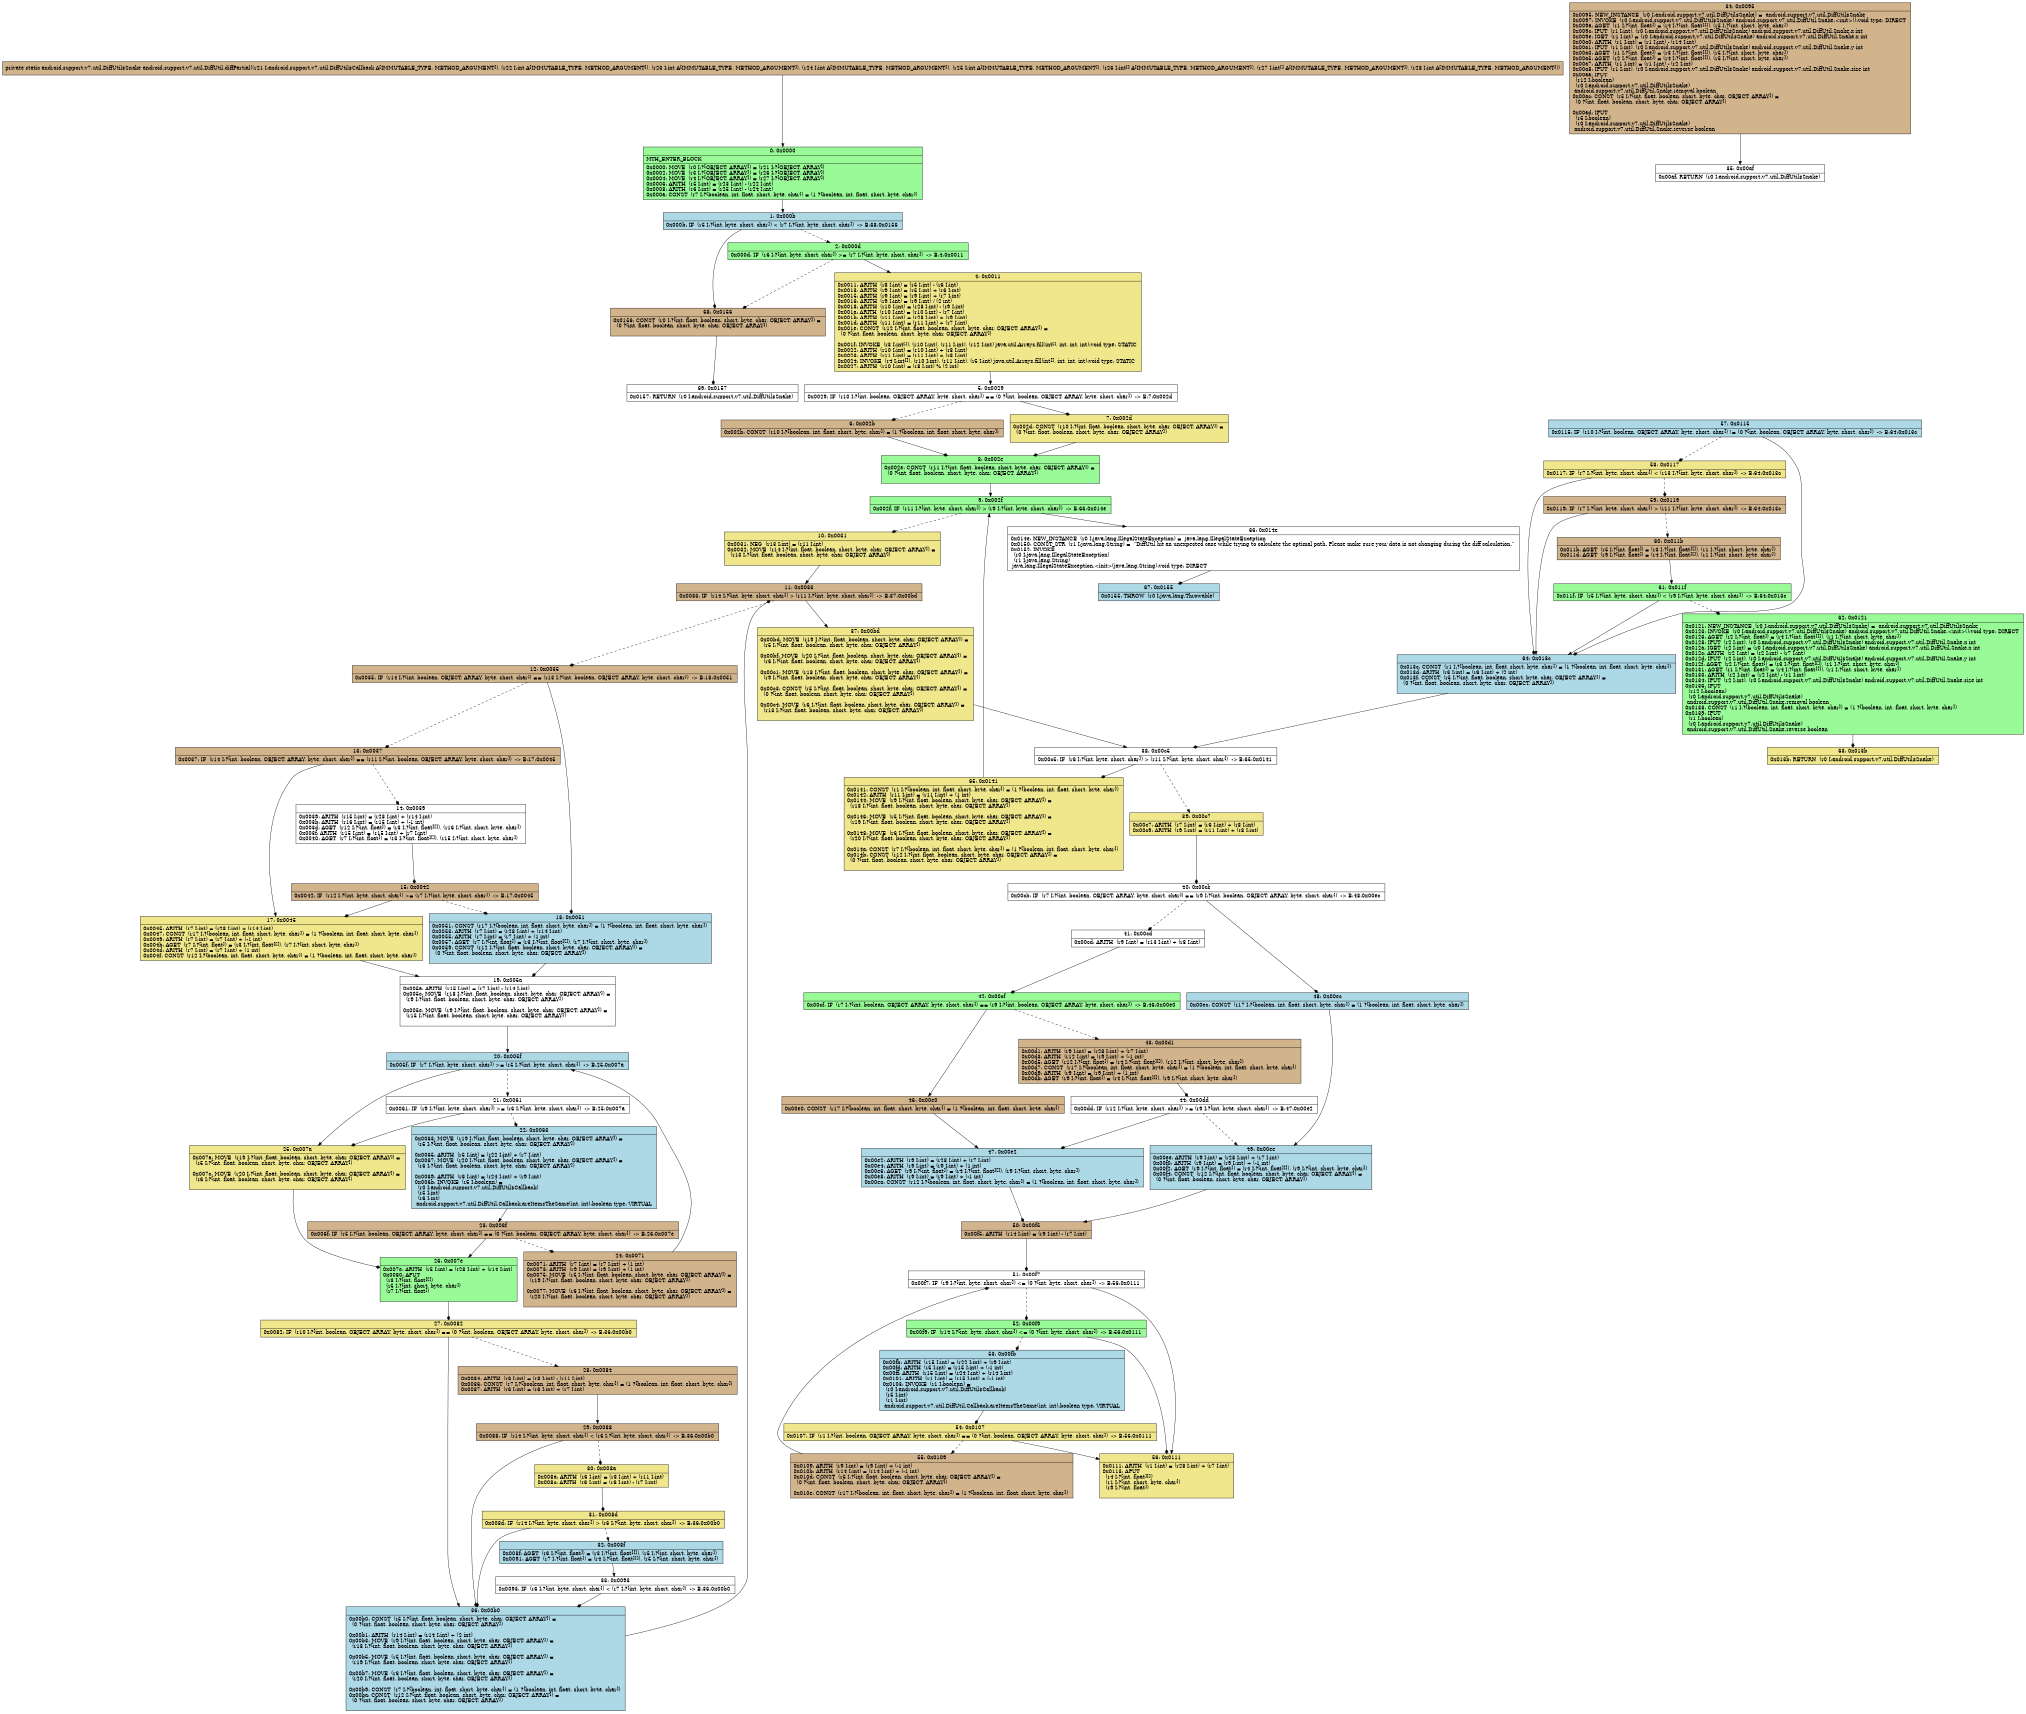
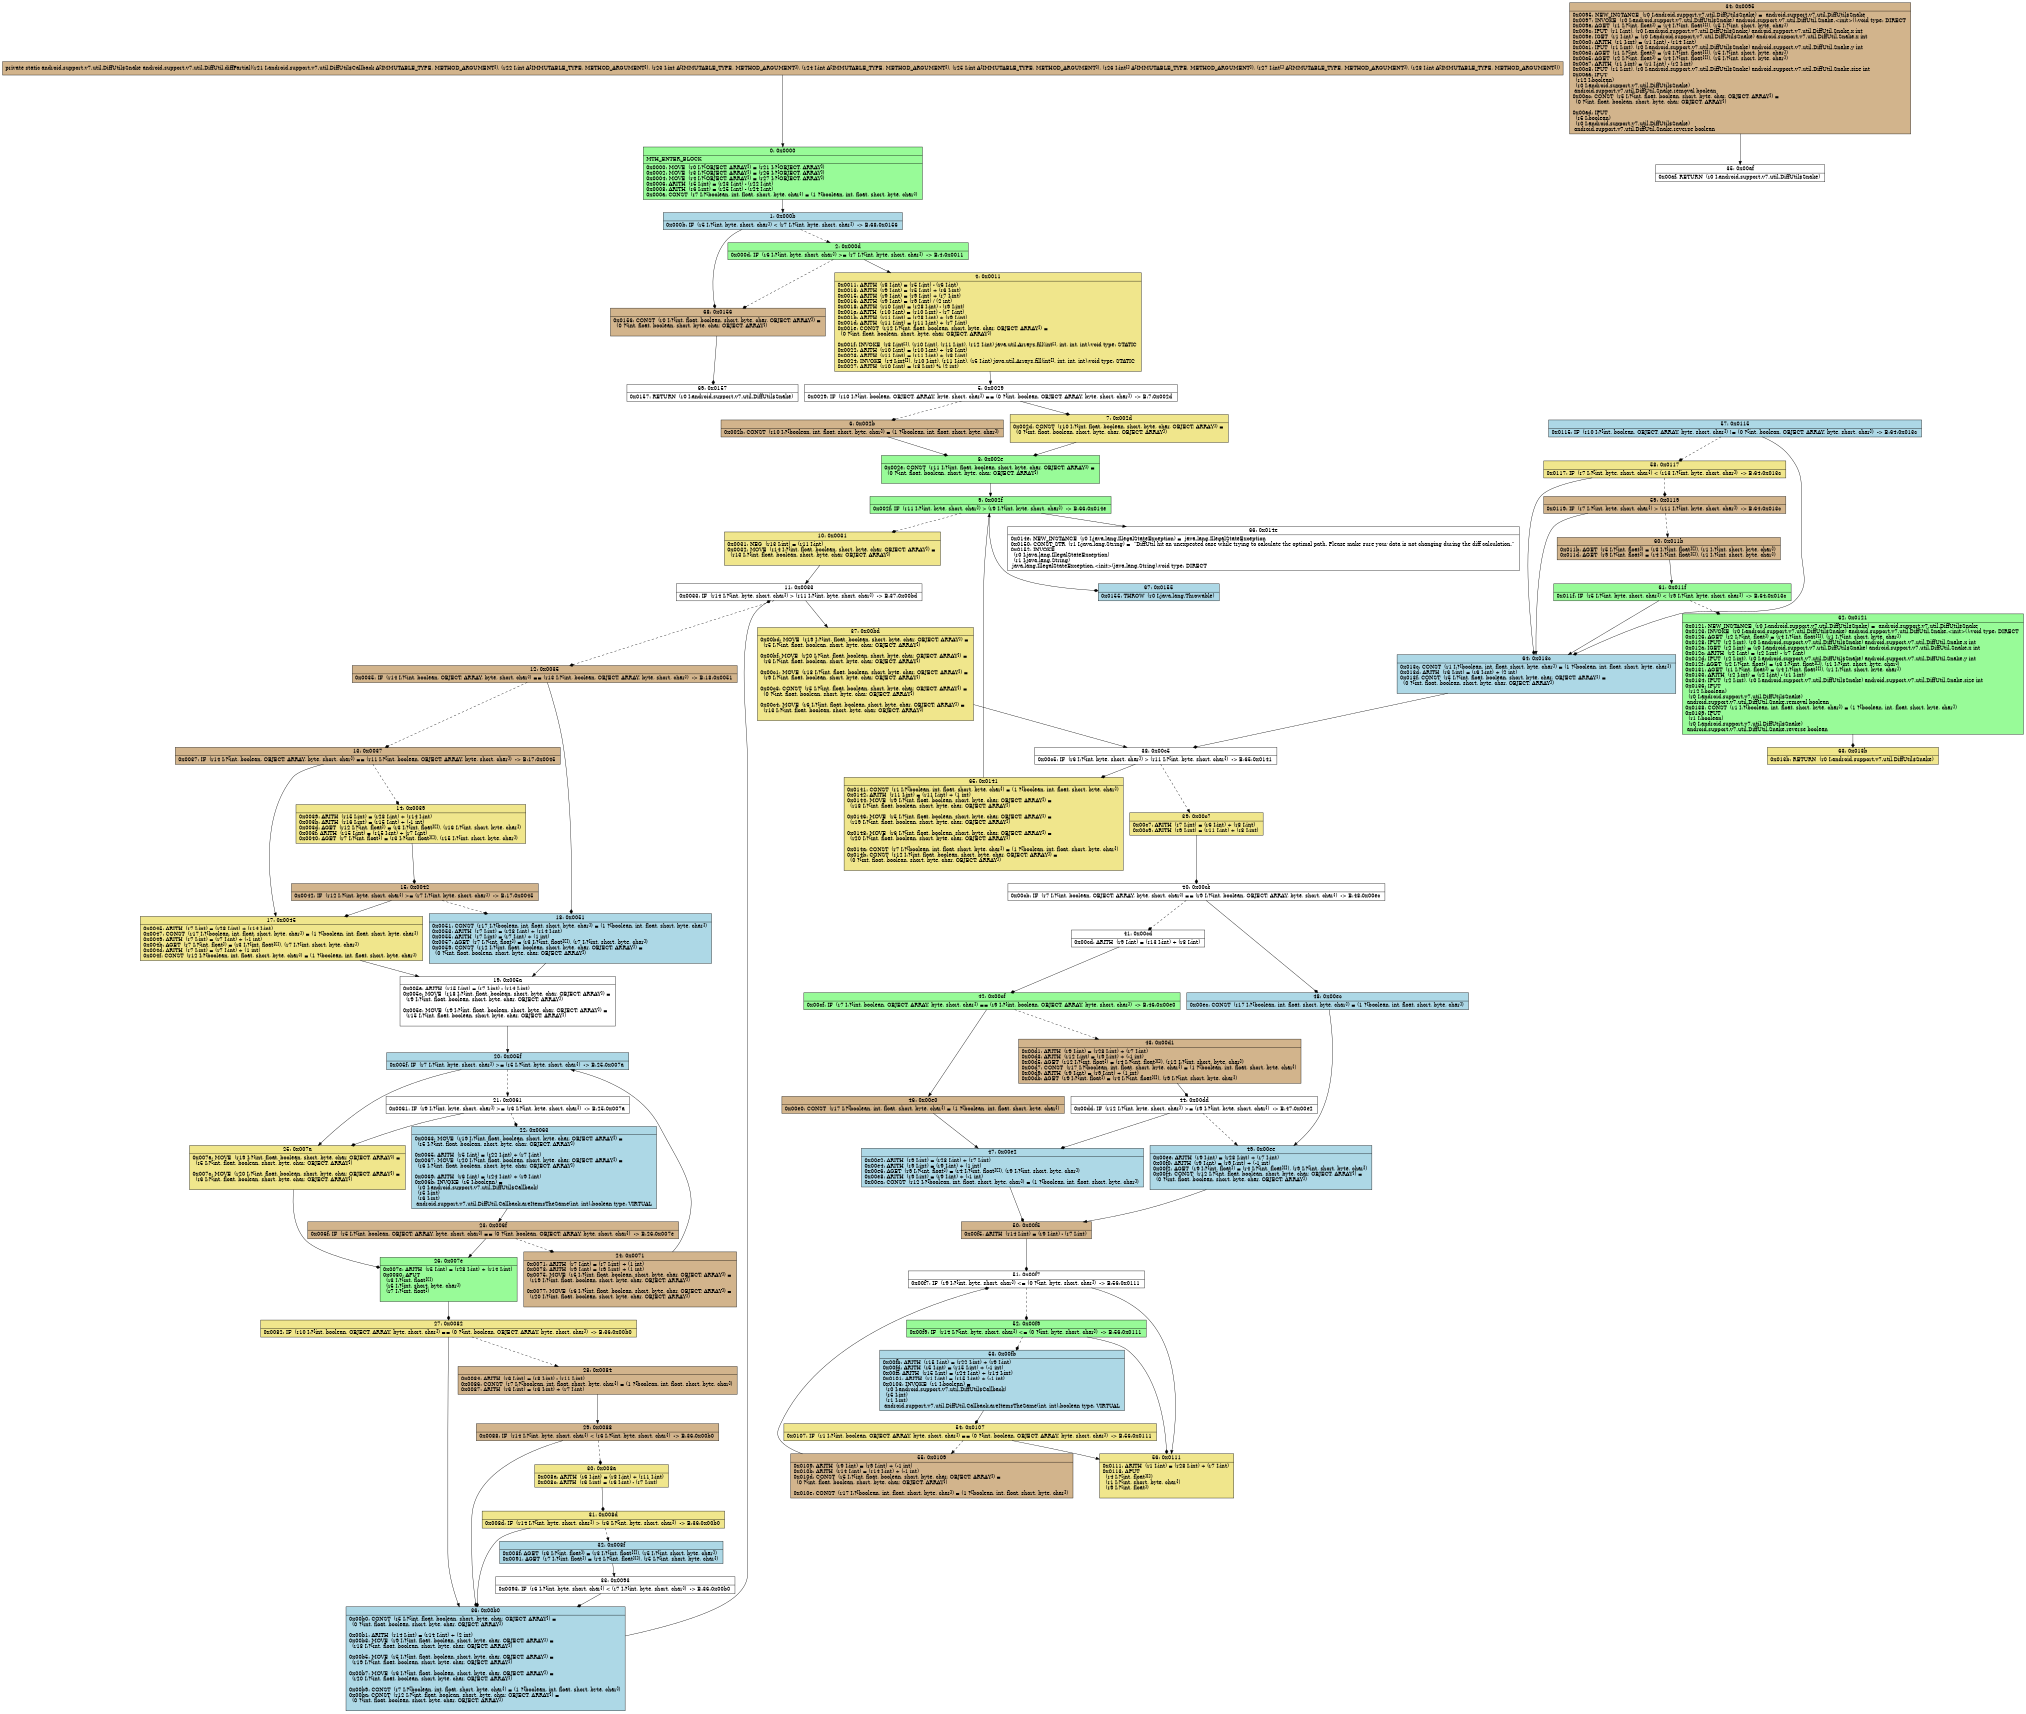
edge "66: 0x014e" -> "67: 0x0155": now "9: 0x002f" -> "67: 0x0155"
node "11: 0x0033": fillcolor tan -> white
node "14: 0x0039": fillcolor white -> khaki
edge "18: 0x0051" -> "19: 0x005a": arrowhead diamond -> normal
